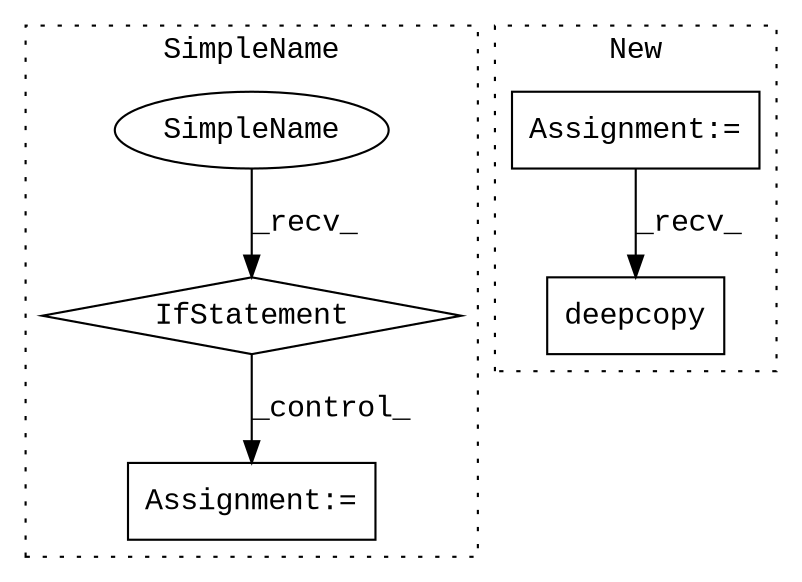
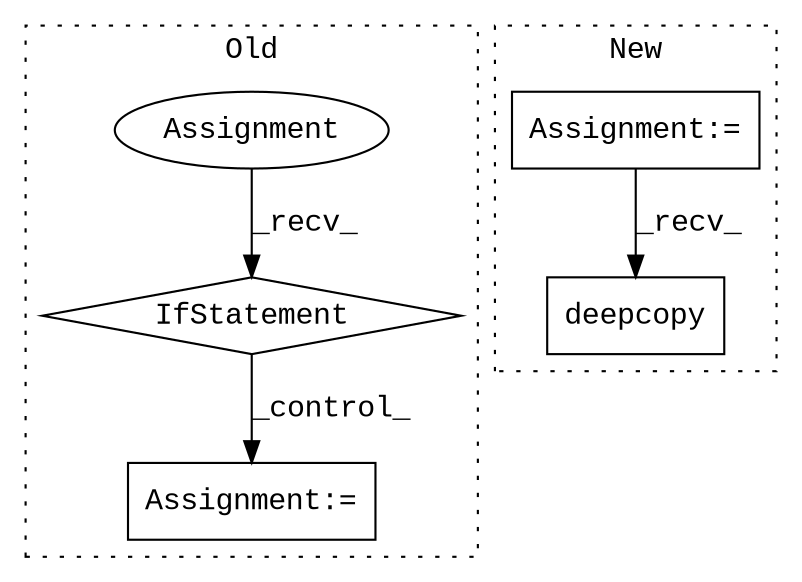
cluster "SimpleName": label "SimpleName" -> "Old"
node "SimpleName": label "SimpleName" -> "Assignment"
